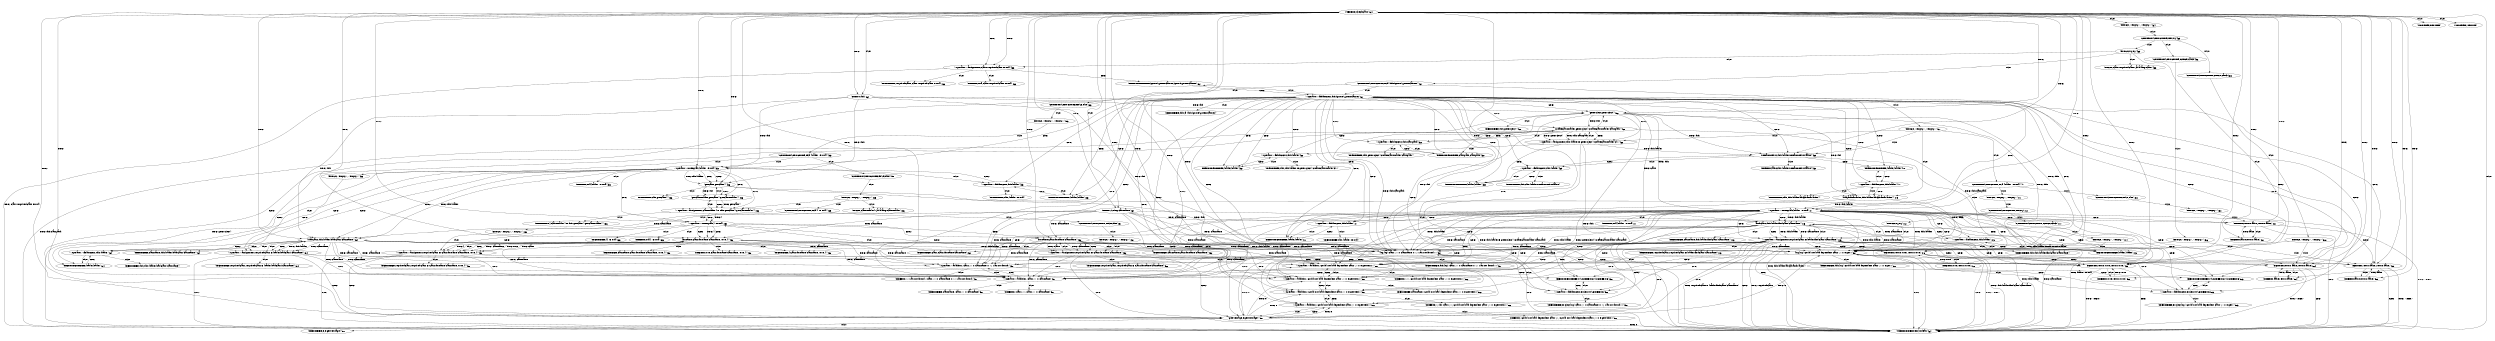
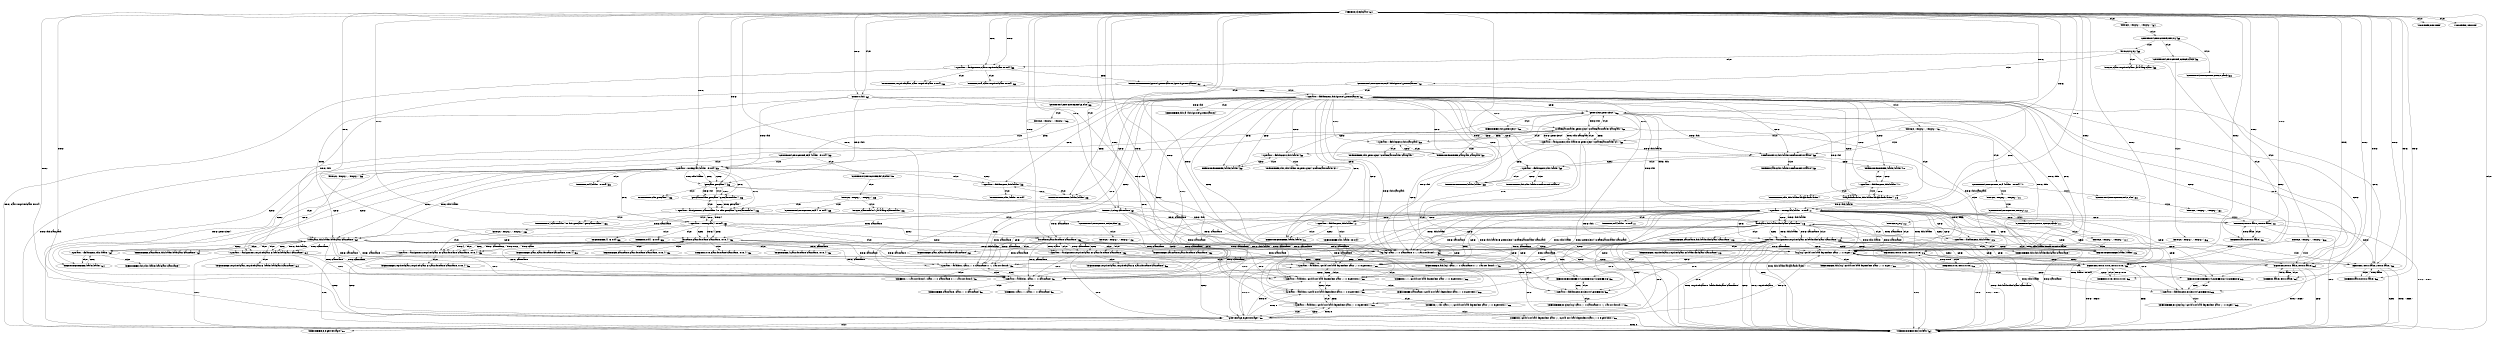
edge "(METHOD,checkClass)" -> "(loadClass,this.loader.loadClass(classname))": now "(FIELD_IDENTIFIER,ignoreSystemclasses,ignoreSystemclasses)" -> "(loadClass,this.loader.loadClass(classname))"
edge "(getProject,getProject())" -> "(findClass,this.loader.findClass(classname))": label "DDG: Class" -> "DDG: this"
node "(IDENTIFIER,Class,Class.forName(classname, true, l))": added
